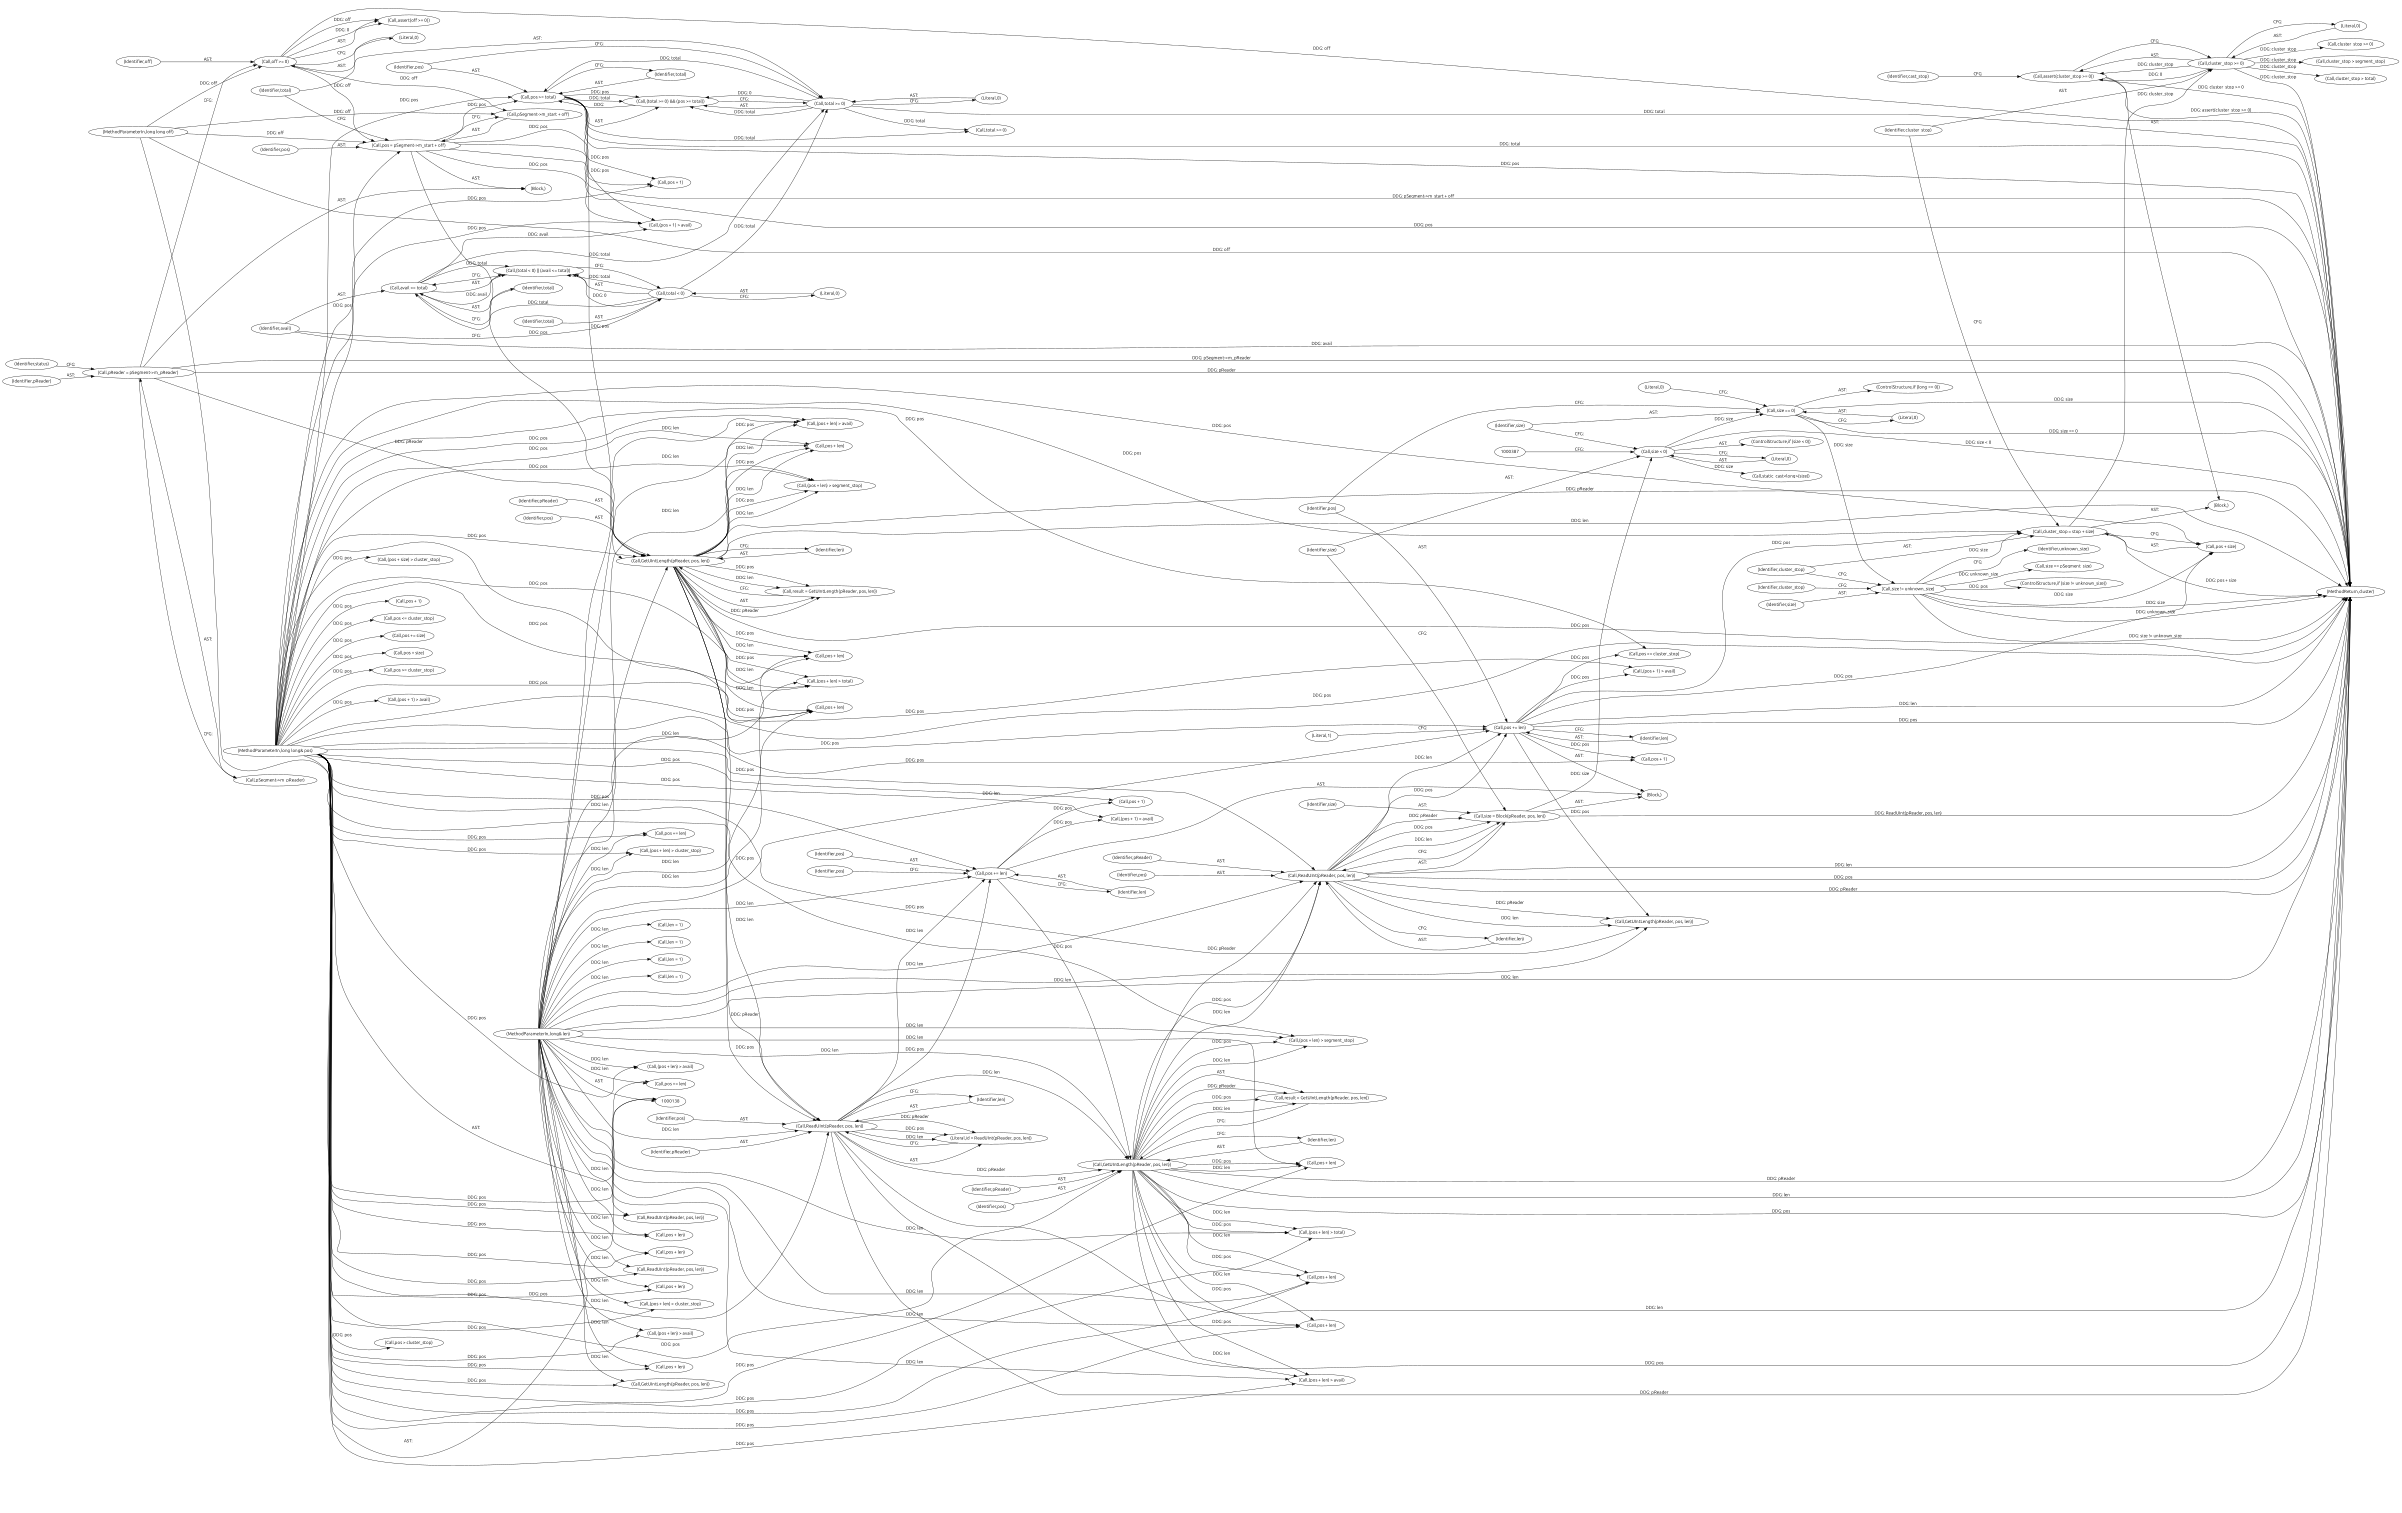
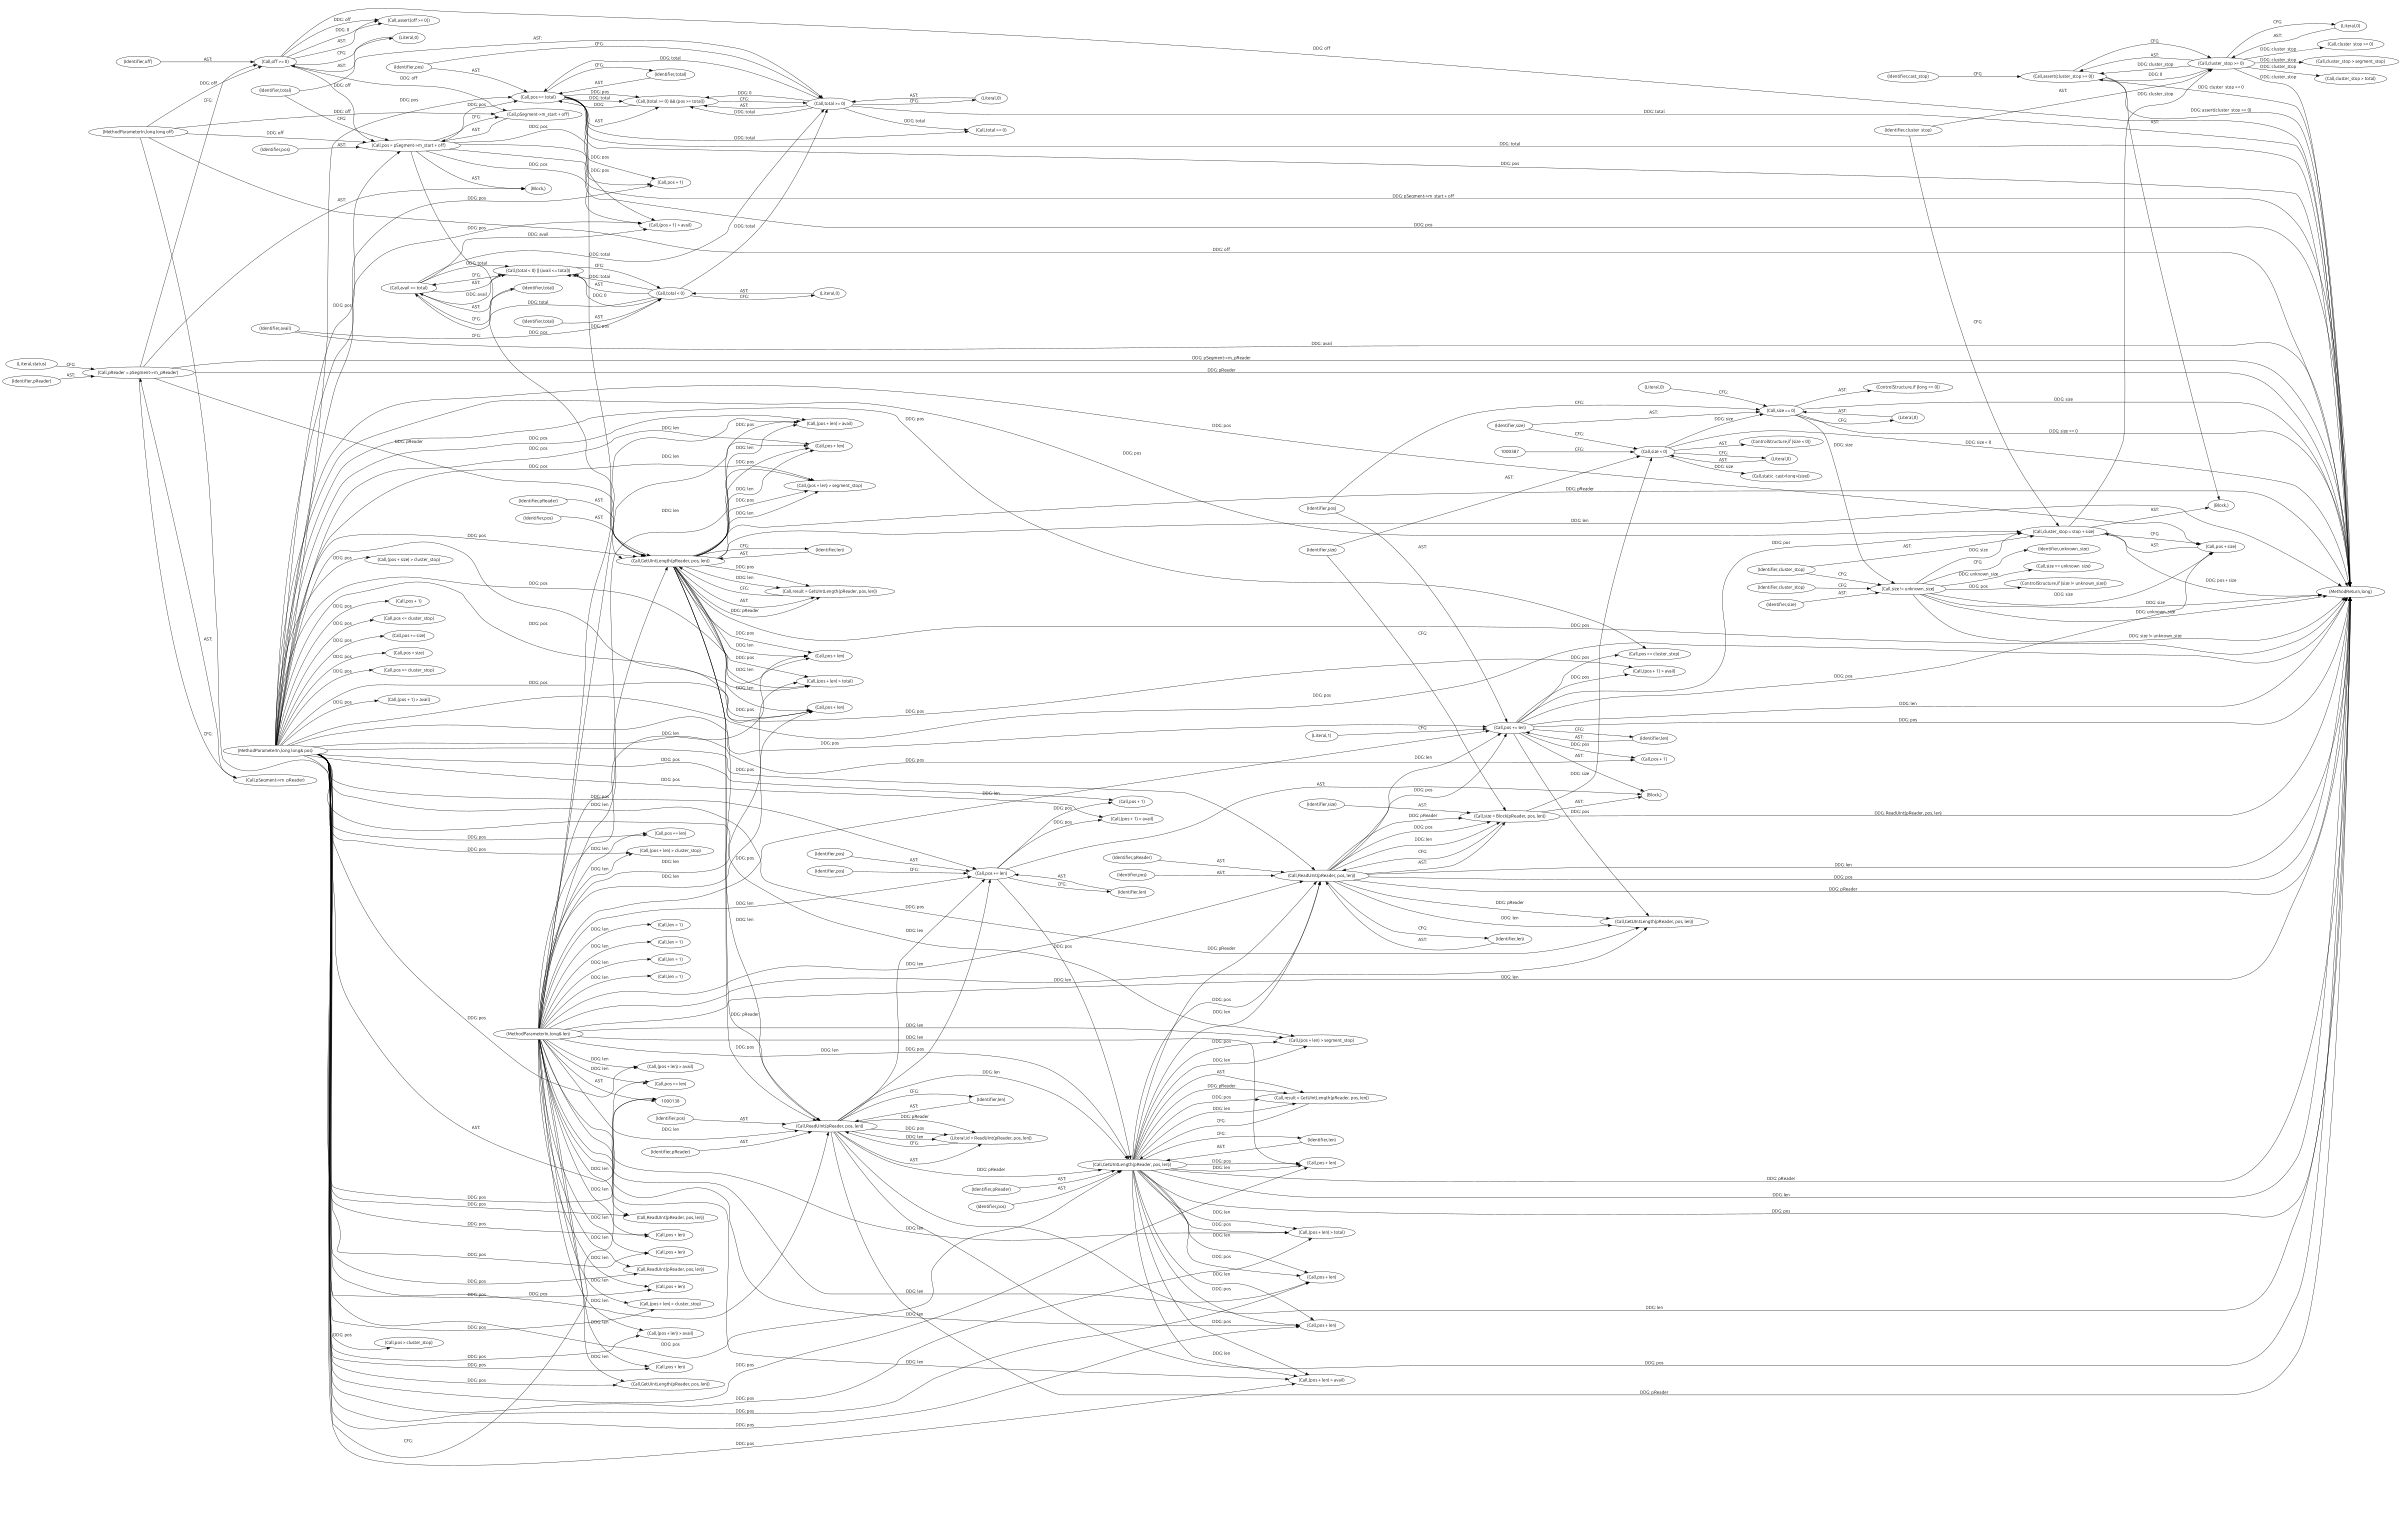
edge "(Identifier,avail)" -> "(Call,avail <= total)": removed, label "AST:"
node "(Identifier,status)": label "(Identifier,status)" -> "(Literal,status)"
node "(Call,size == pSegment_size)": label "(Call,size == pSegment_size)" -> "(Call,size == unknown_size)"
node "(MethodReturn,cluster)": label "(MethodReturn,cluster)" -> "(MethodReturn,long)"
edge "(MethodParameterIn,long long off)" -> "1000138": label "AST: " -> "CFG: "
